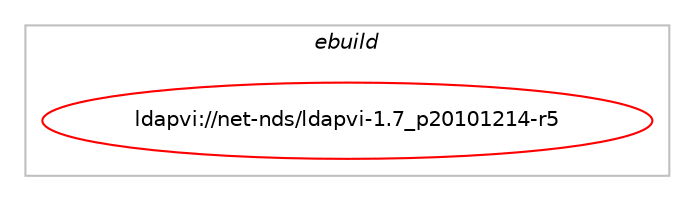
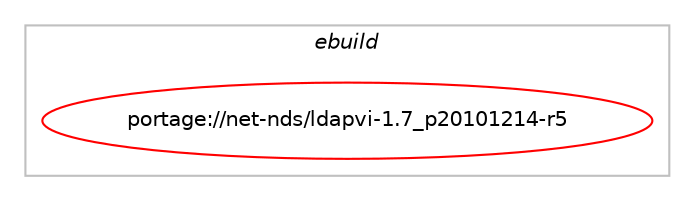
node "ldapvi://net-nds/ldapvi-1.7_p20101214-r5": label "ldapvi://net-nds/ldapvi-1.7_p20101214-r5" -> "portage://net-nds/ldapvi-1.7_p20101214-r5"
